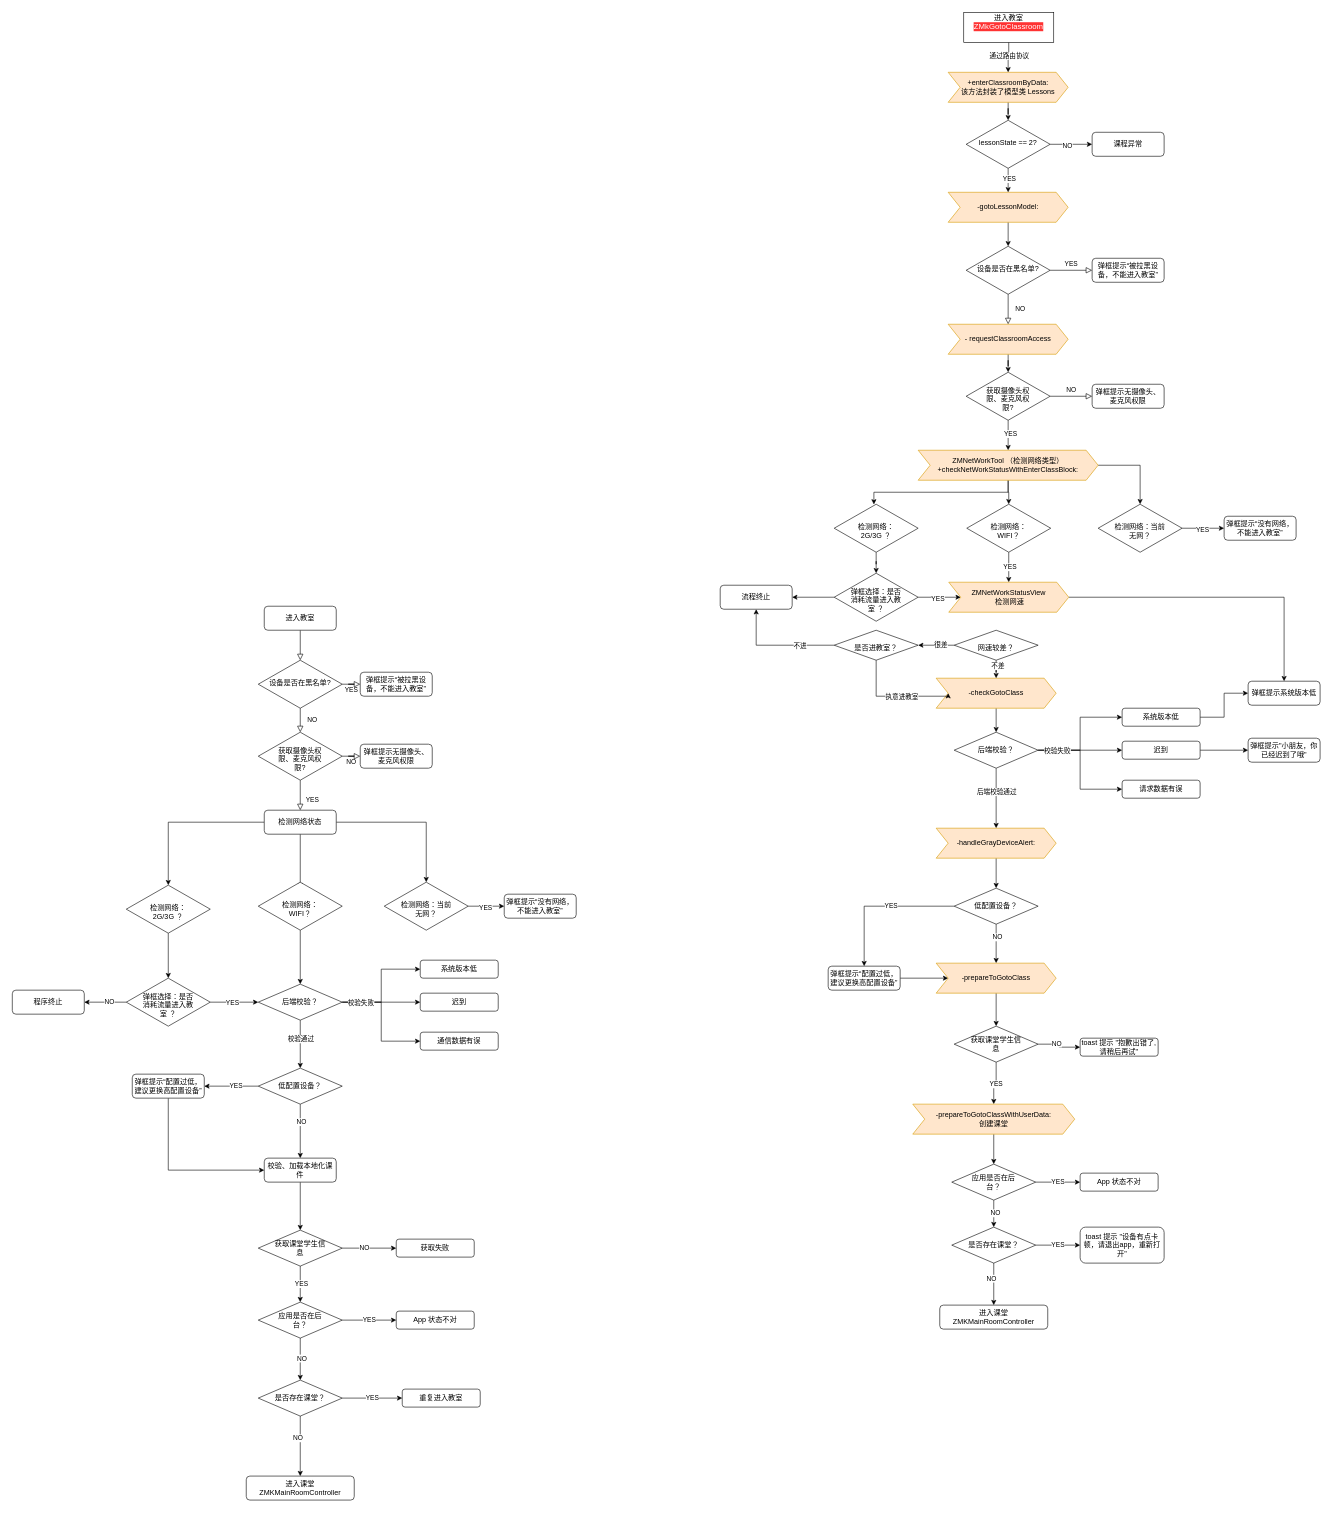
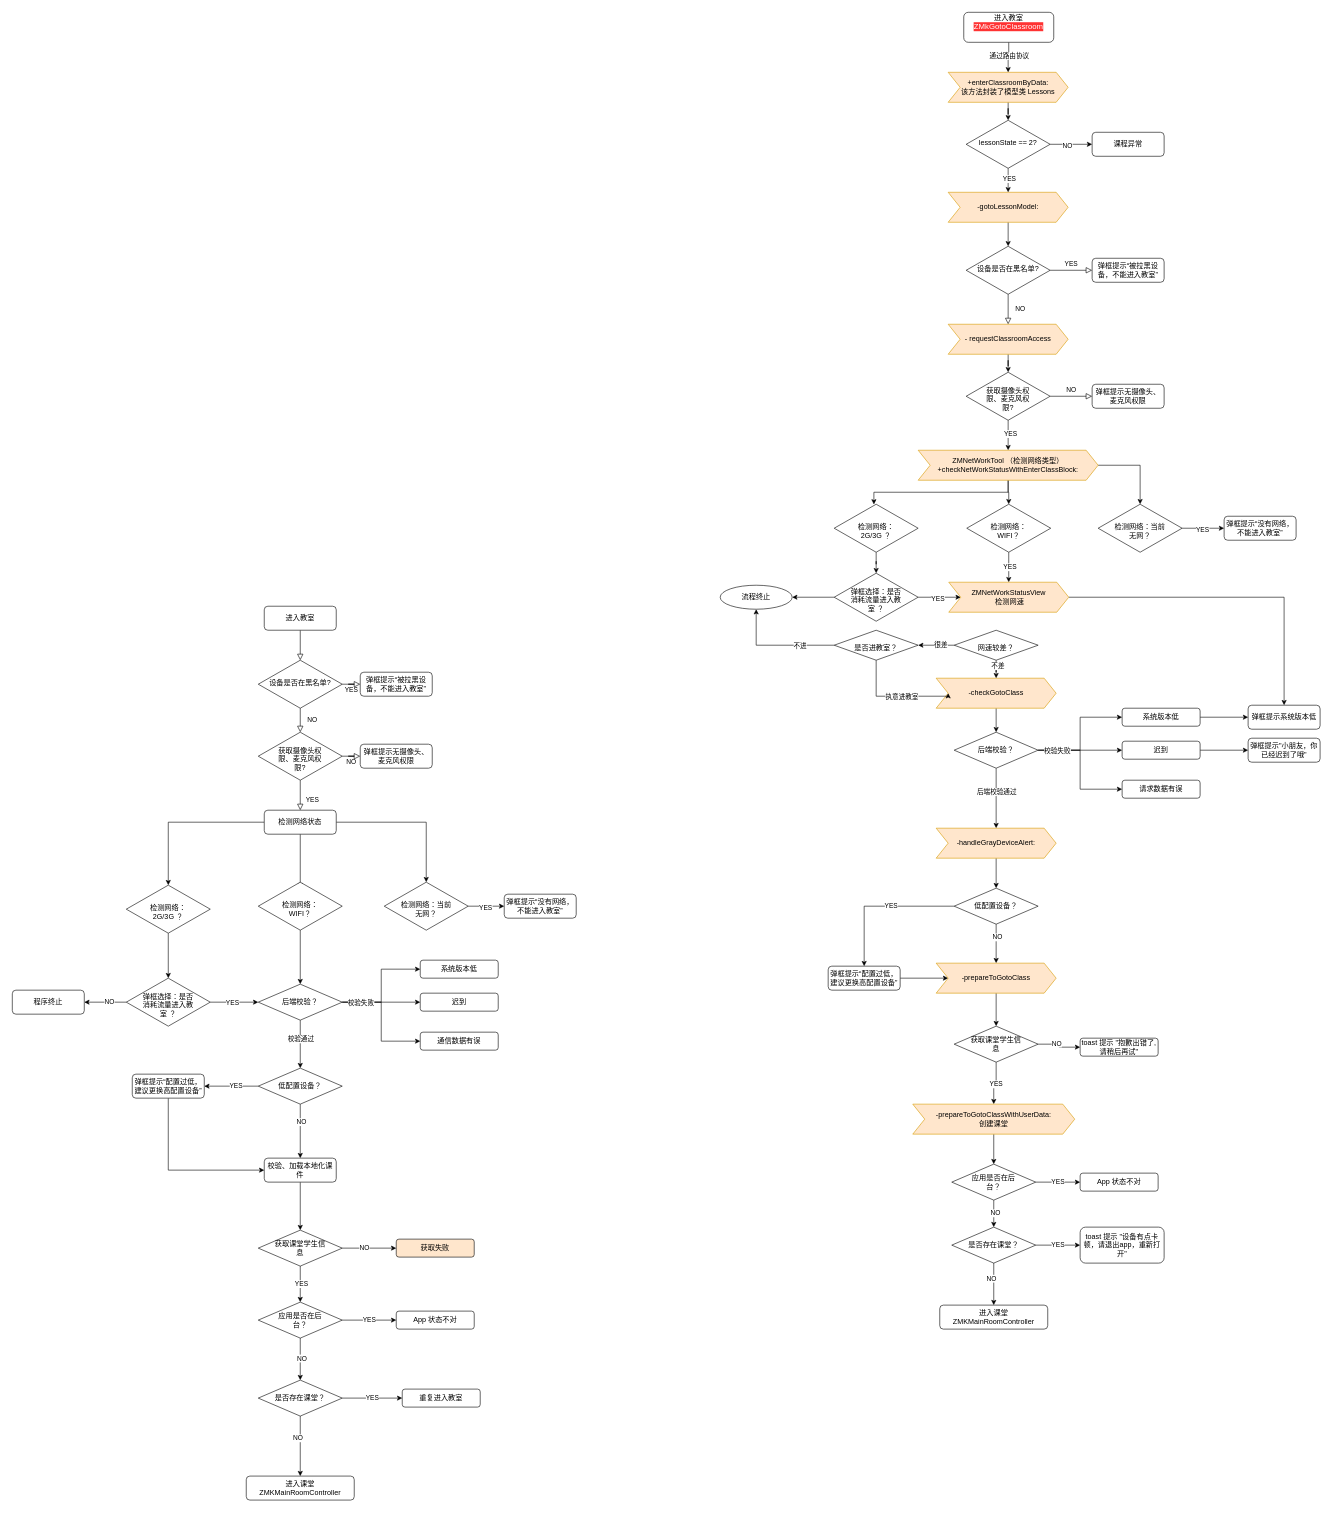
node "进入教室 ZMkGotoClassroom": shape rectangle -> rounded rectangle
node "流程终止": shape rounded rectangle -> ellipse
node "弹框提示系统版本低": moved (1284, 693) -> (1284, 717)
node "获取失败": fillcolor #ffffff -> #ffe6cc
